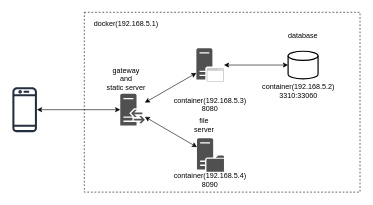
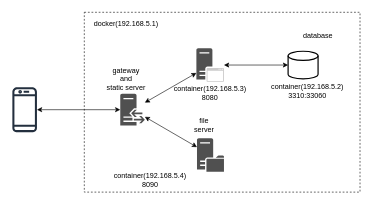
node "database": moved (303, 36) -> (318, 36)
node "container(192.168.5.2) 3310:33060": moved (299, 91) -> (308, 91)
node "container(192.168.5.3) 8080": moved (210, 104) -> (210, 92)
node "container(192.168.5.4) 8090": moved (210, 180) -> (150, 180)
